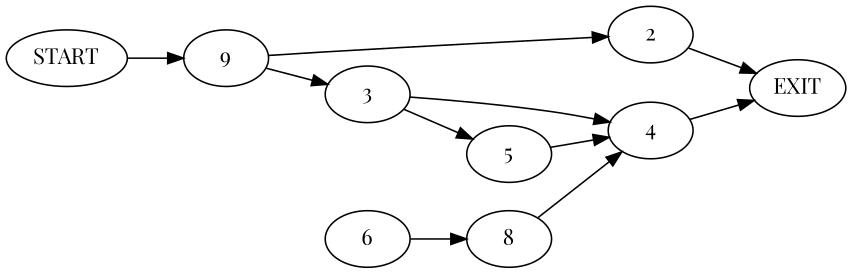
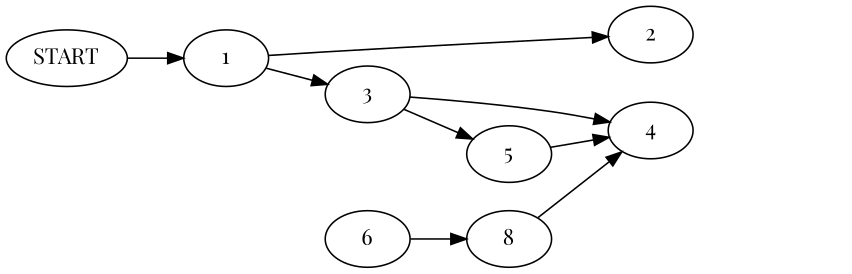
node "9": label "9" -> "1"
node "EXIT": removed
